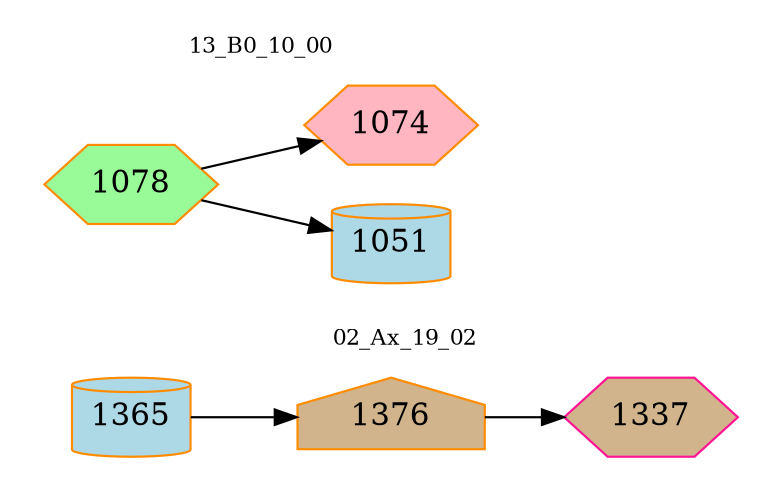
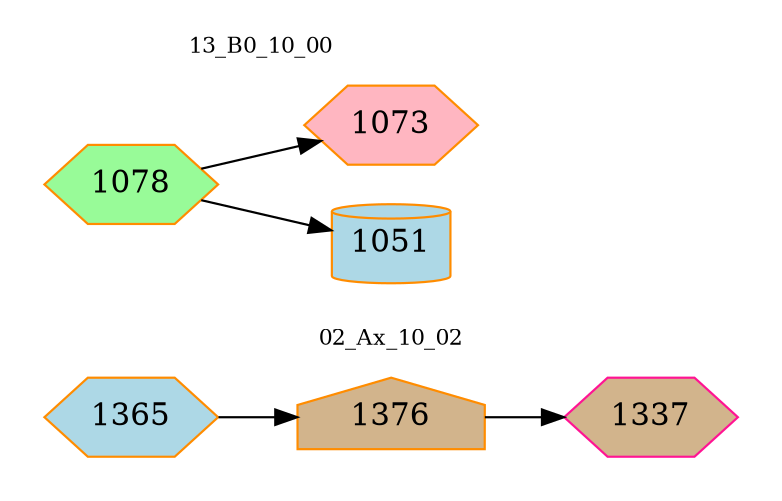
node "1074": label "1074" -> "1073"
cluster "02_Ax_19_02": label "02_Ax_19_02" -> "02_Ax_10_02"
node "1365": shape cylinder -> hexagon
